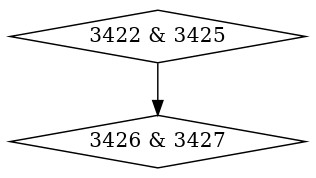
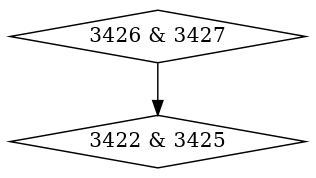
edge "3422 & 3425" -> "3426 & 3427": reversed
